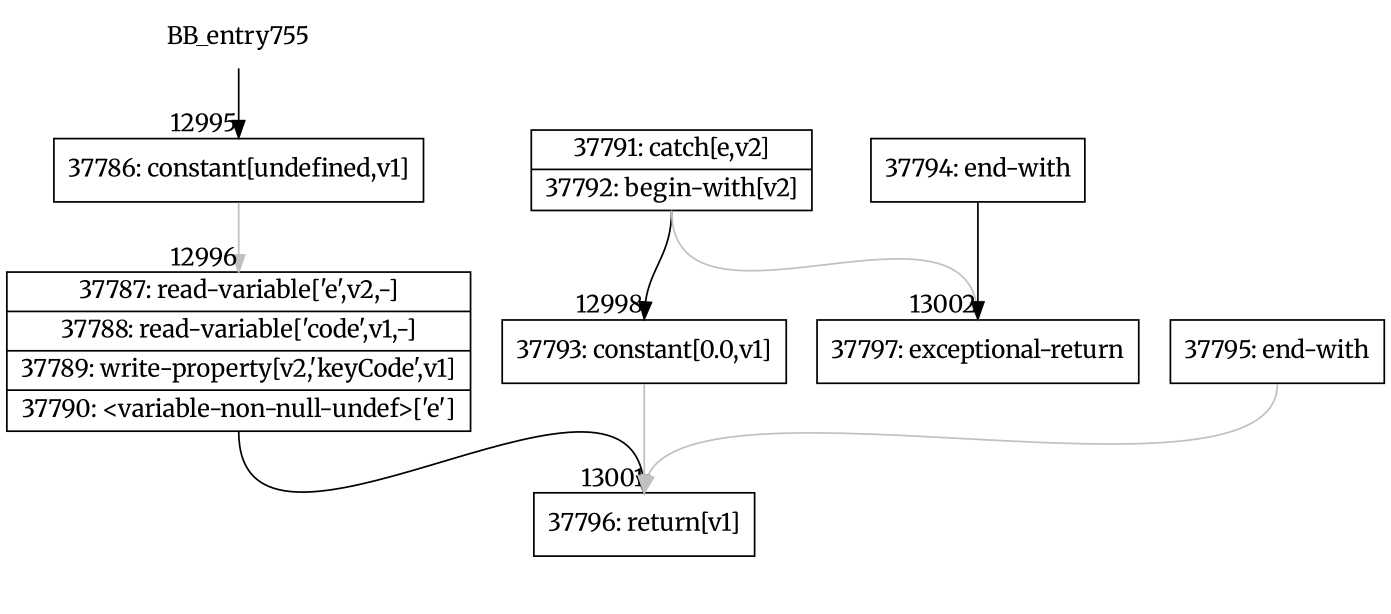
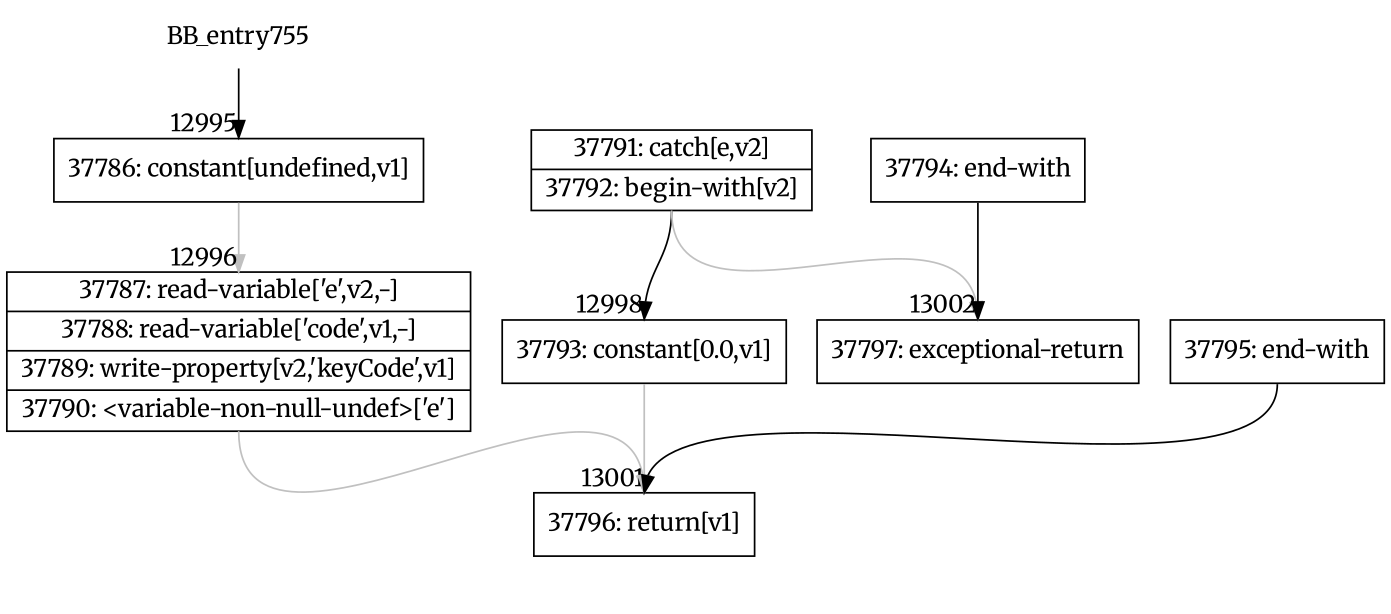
edge "37795: end-with" -> "37796: return[v1]": color gray -> black
edge "37787: read-variable['e',v2,-]" -> "37796: return[v1]": color black -> gray
